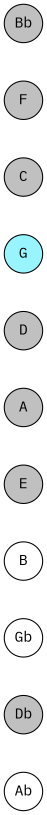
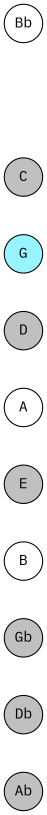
node "Bb": fillcolor gray -> white
node "F": removed
node "A": fillcolor gray -> white
node "Gb": fillcolor white -> gray
node "Ab": fillcolor white -> gray
